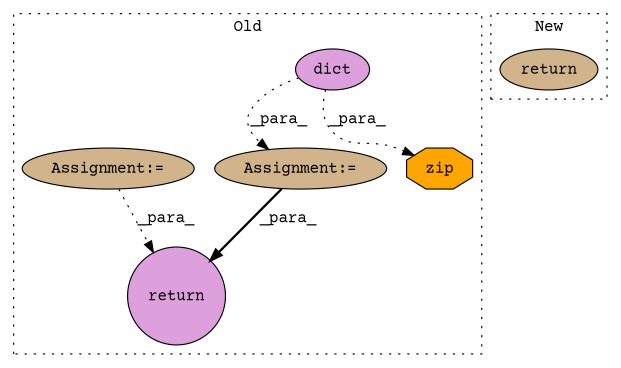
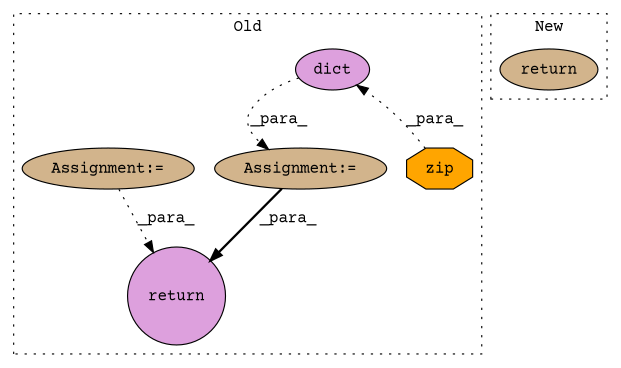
edge "dict" -> "zip": reversed
